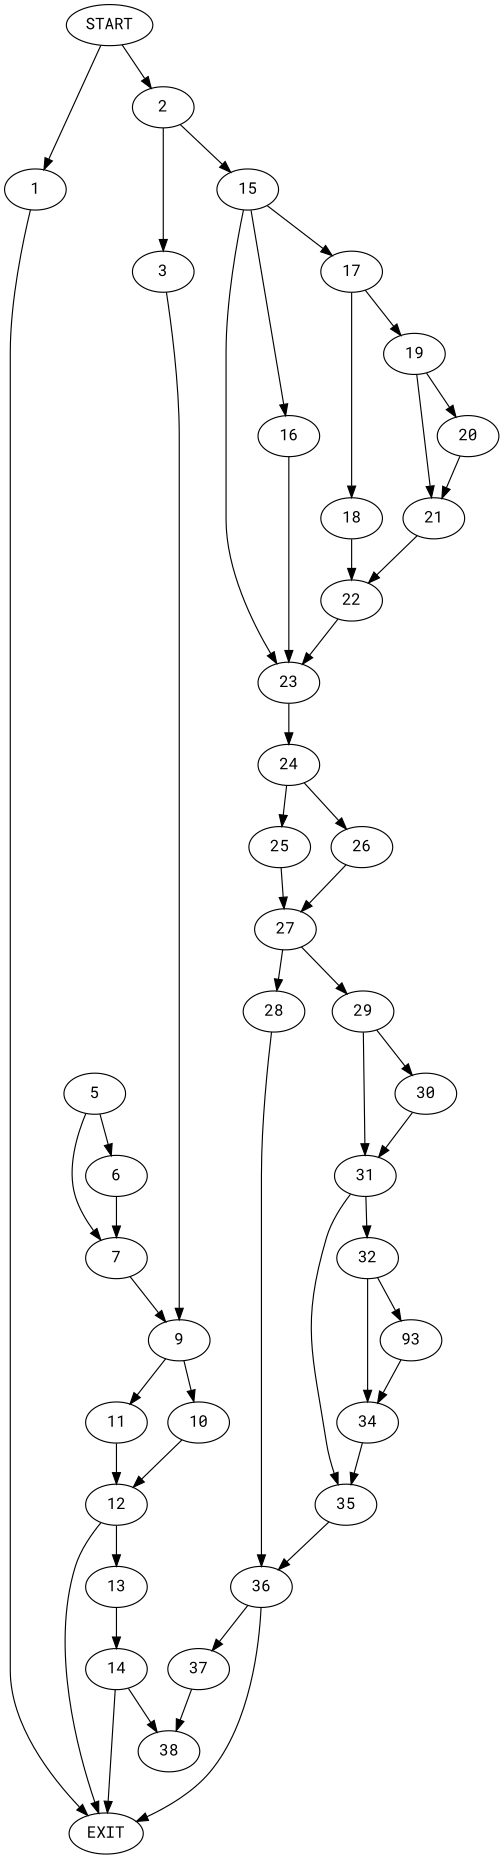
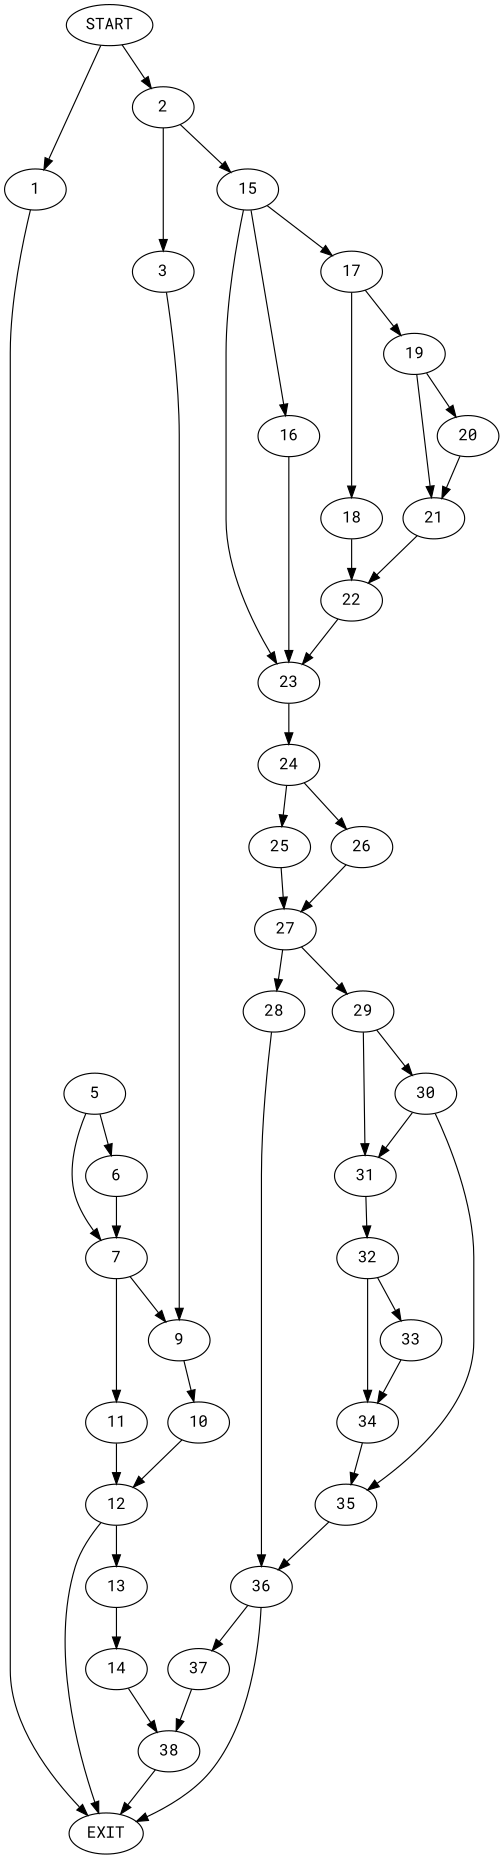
edge "31" -> "35": now "30" -> "35"
node "93": label "93" -> "33"
edge "9" -> "11": now "7" -> "11"
edge "14" -> "EXIT": now "38" -> "EXIT"
